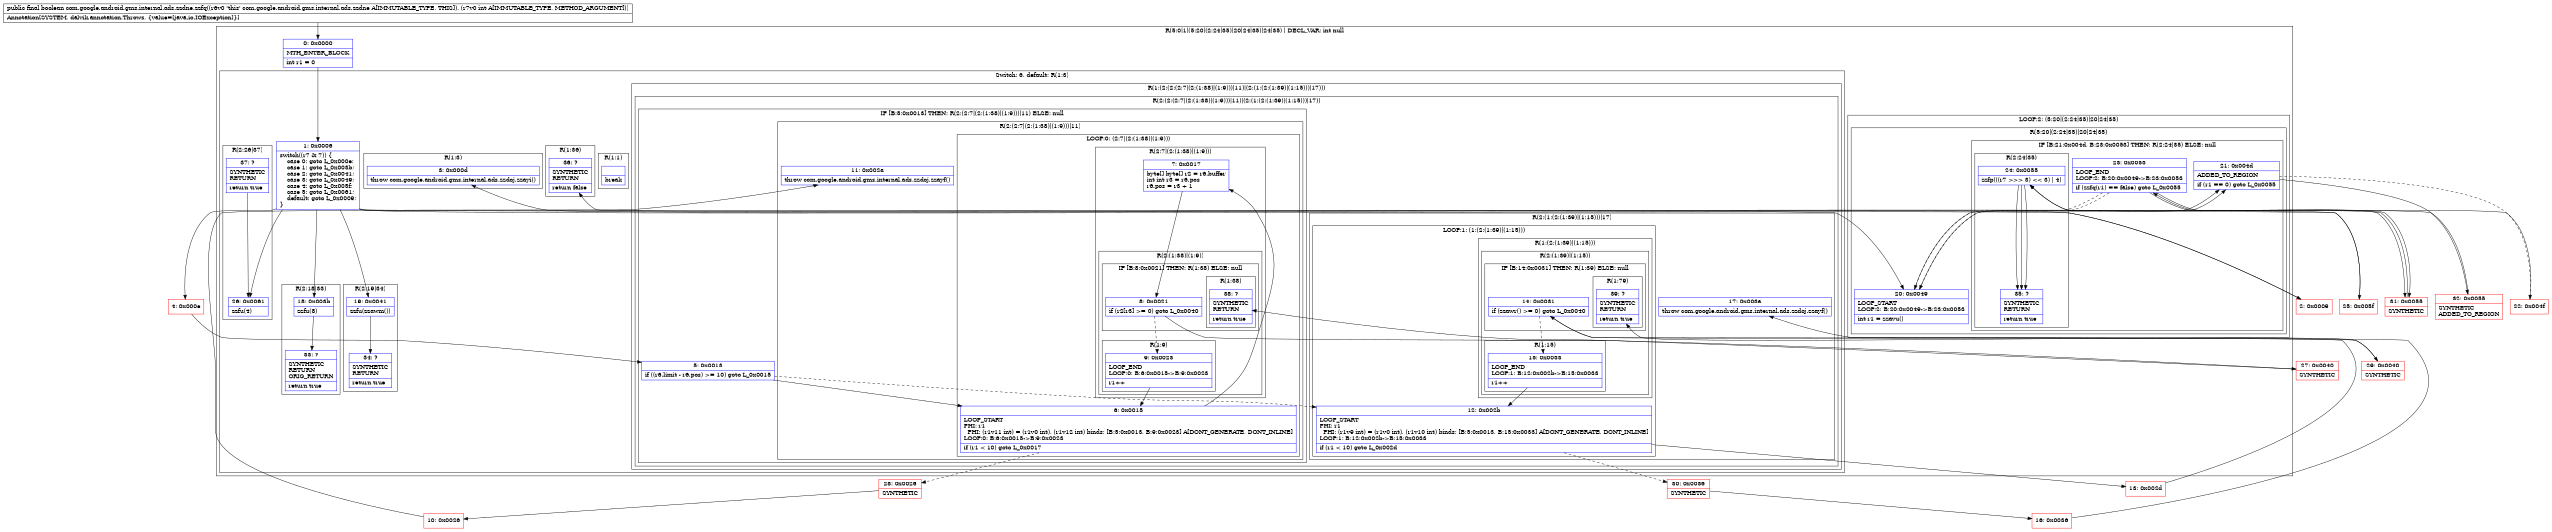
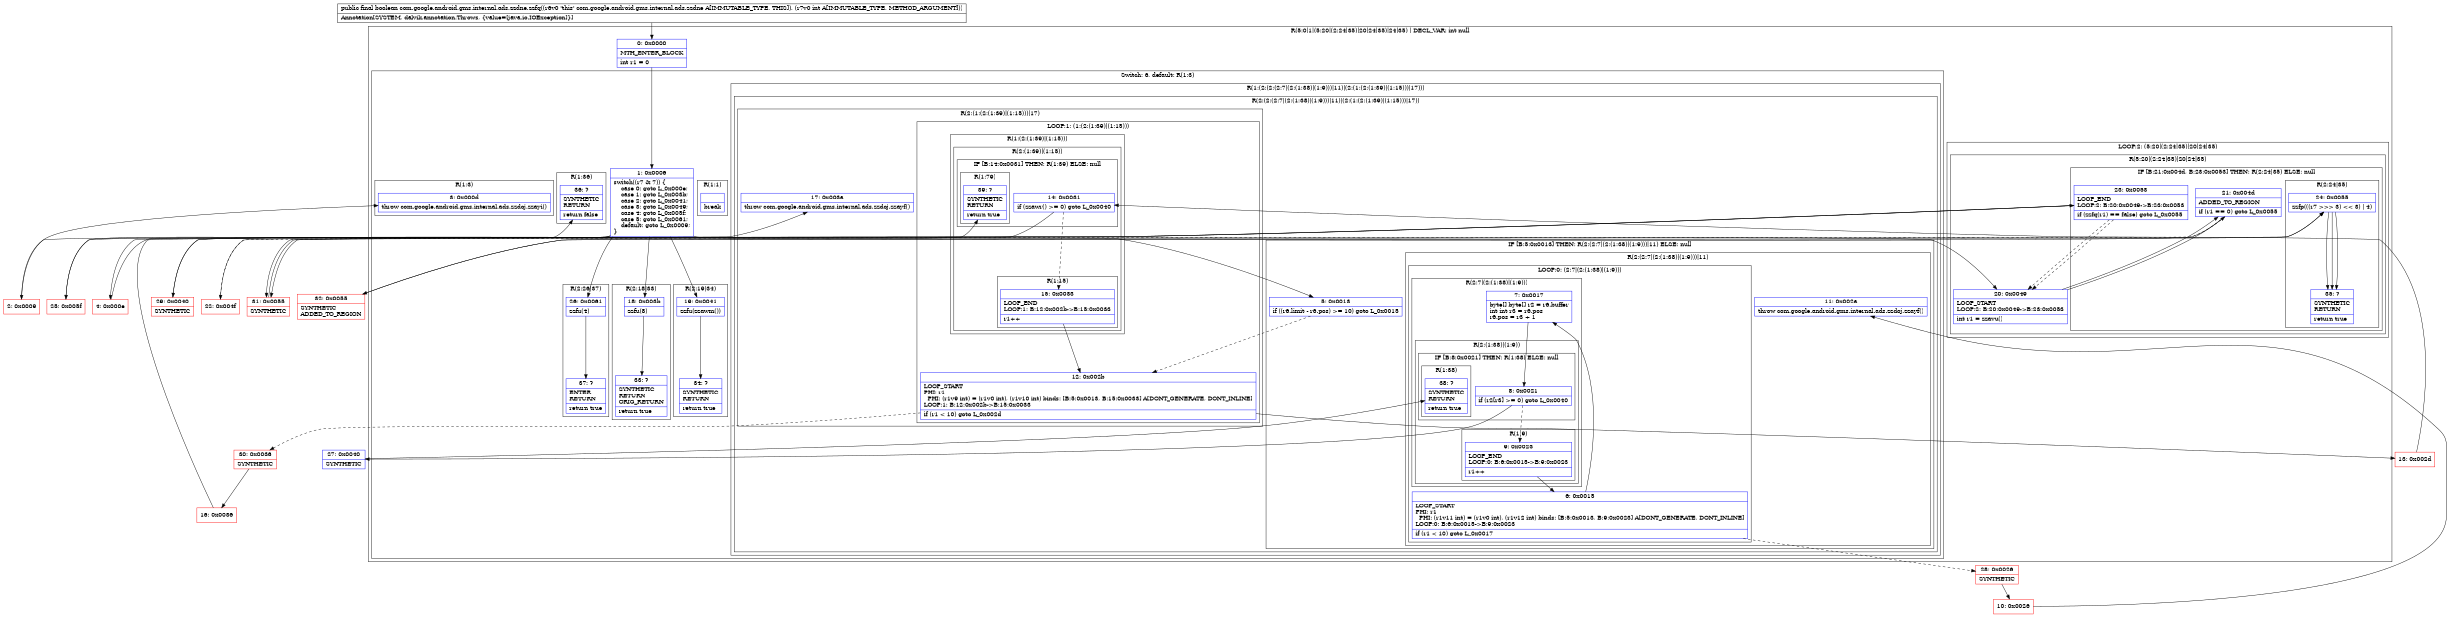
node "37: ?": text "SYNTHETIC" -> "ENTER"
edge "37: ?" -> "26: 0x0061": reversed
node "27: 0x0040": color red -> blue
edge "5: 0x0013" -> "6: 0x0015": removed
